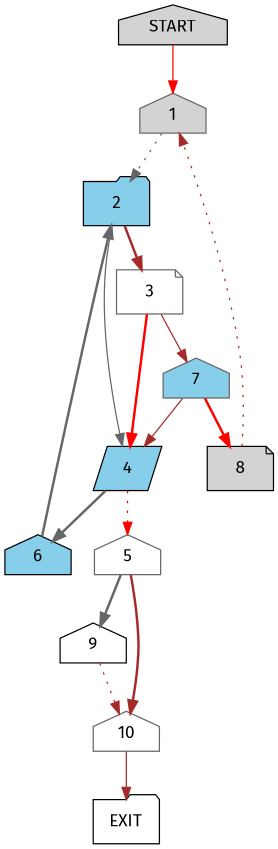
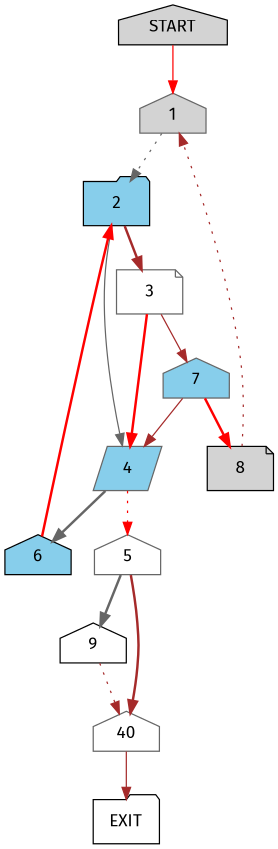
edge "6" -> "2": color gray40 -> red
node "4": color black -> gray40
node "10": label "10" -> "40"
